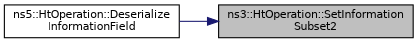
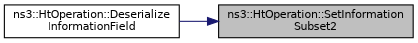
node "ns5::HtOperation::Deserialize InformationField": label "ns5::HtOperation::Deserialize InformationField" -> "ns3::HtOperation::Deserialize InformationField"
